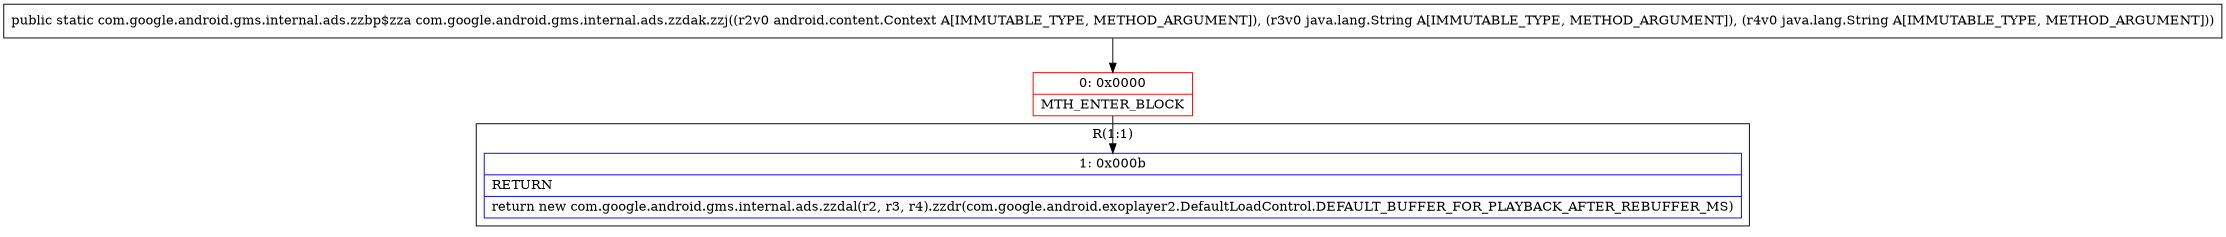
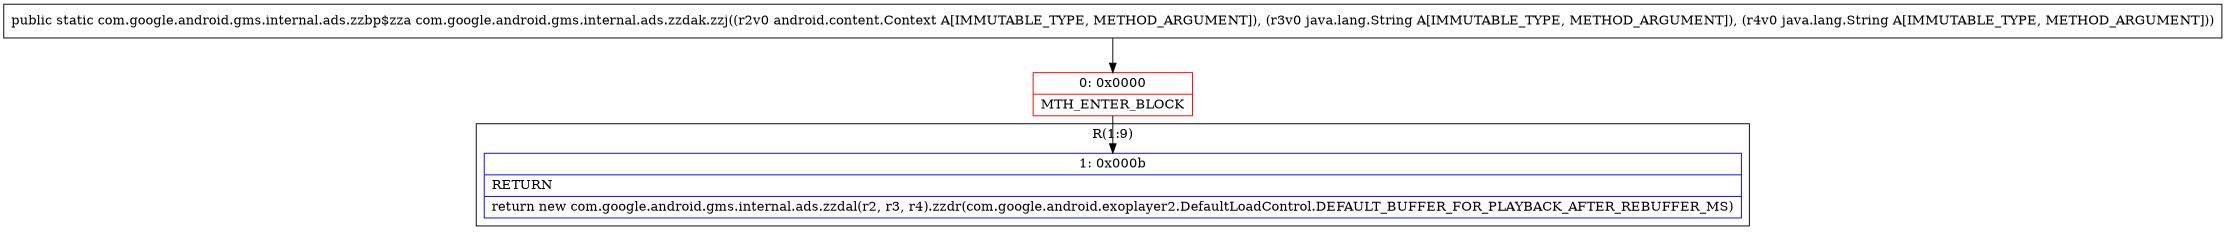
cluster "R(1:1)": label "R(1:1)" -> "R(1:9)"
